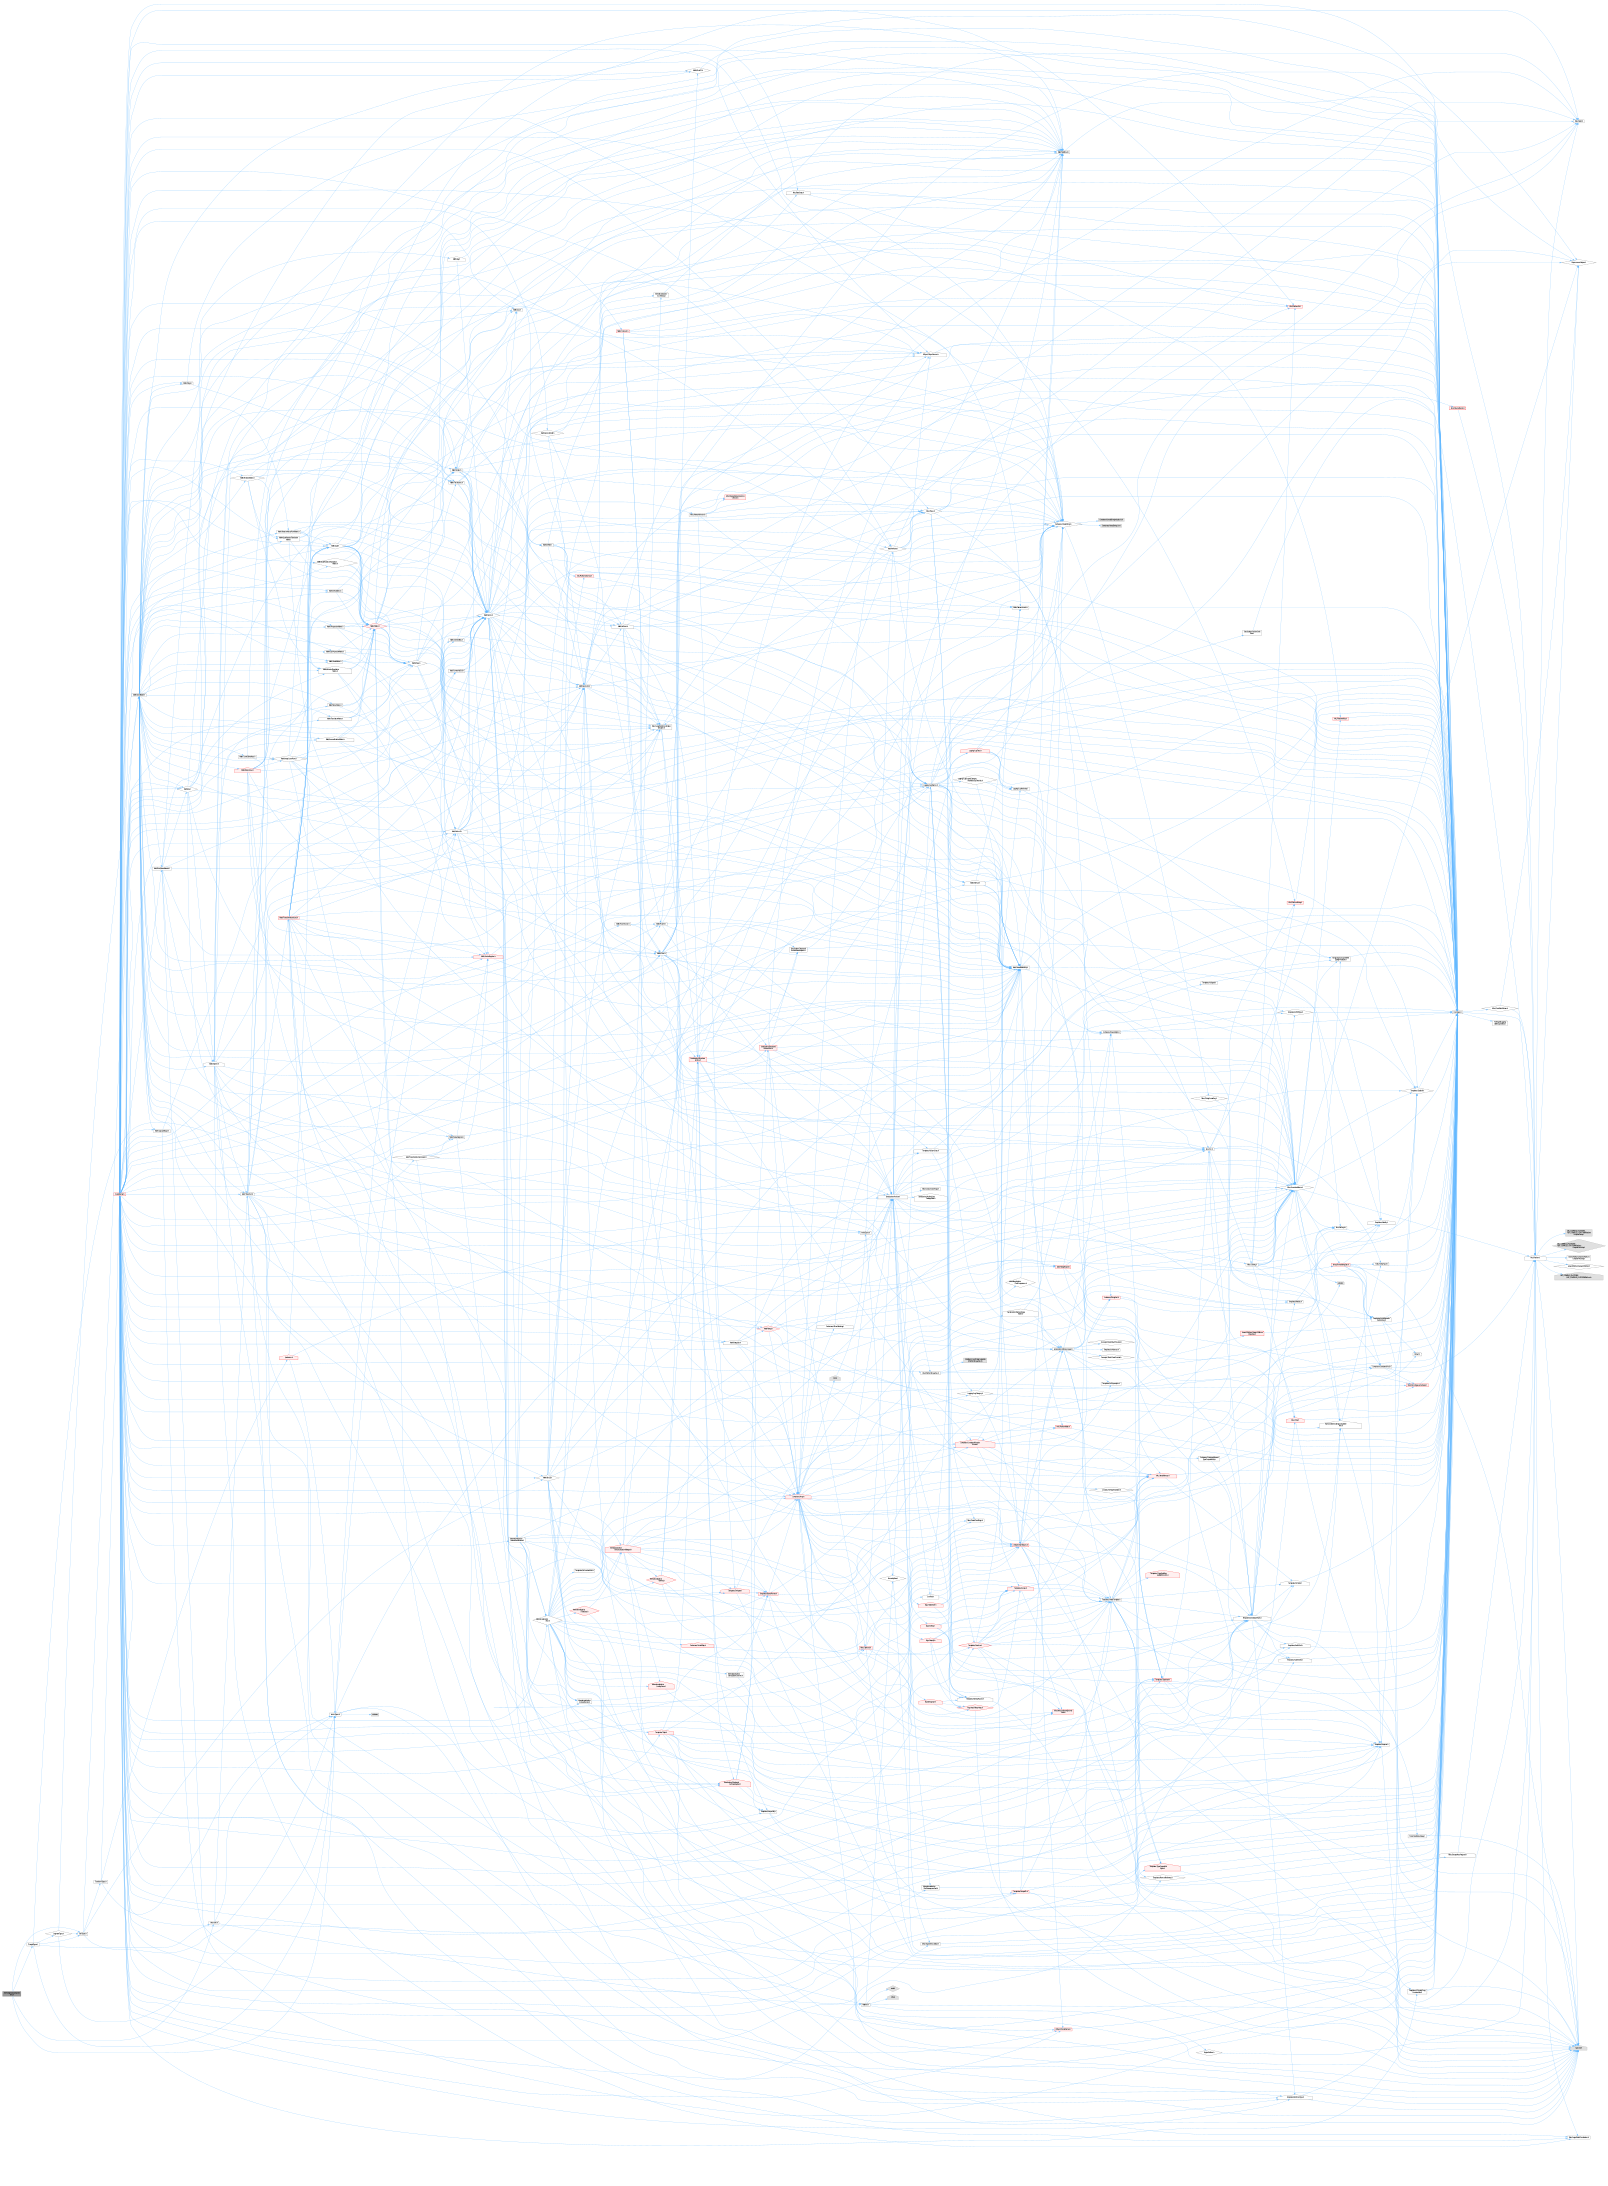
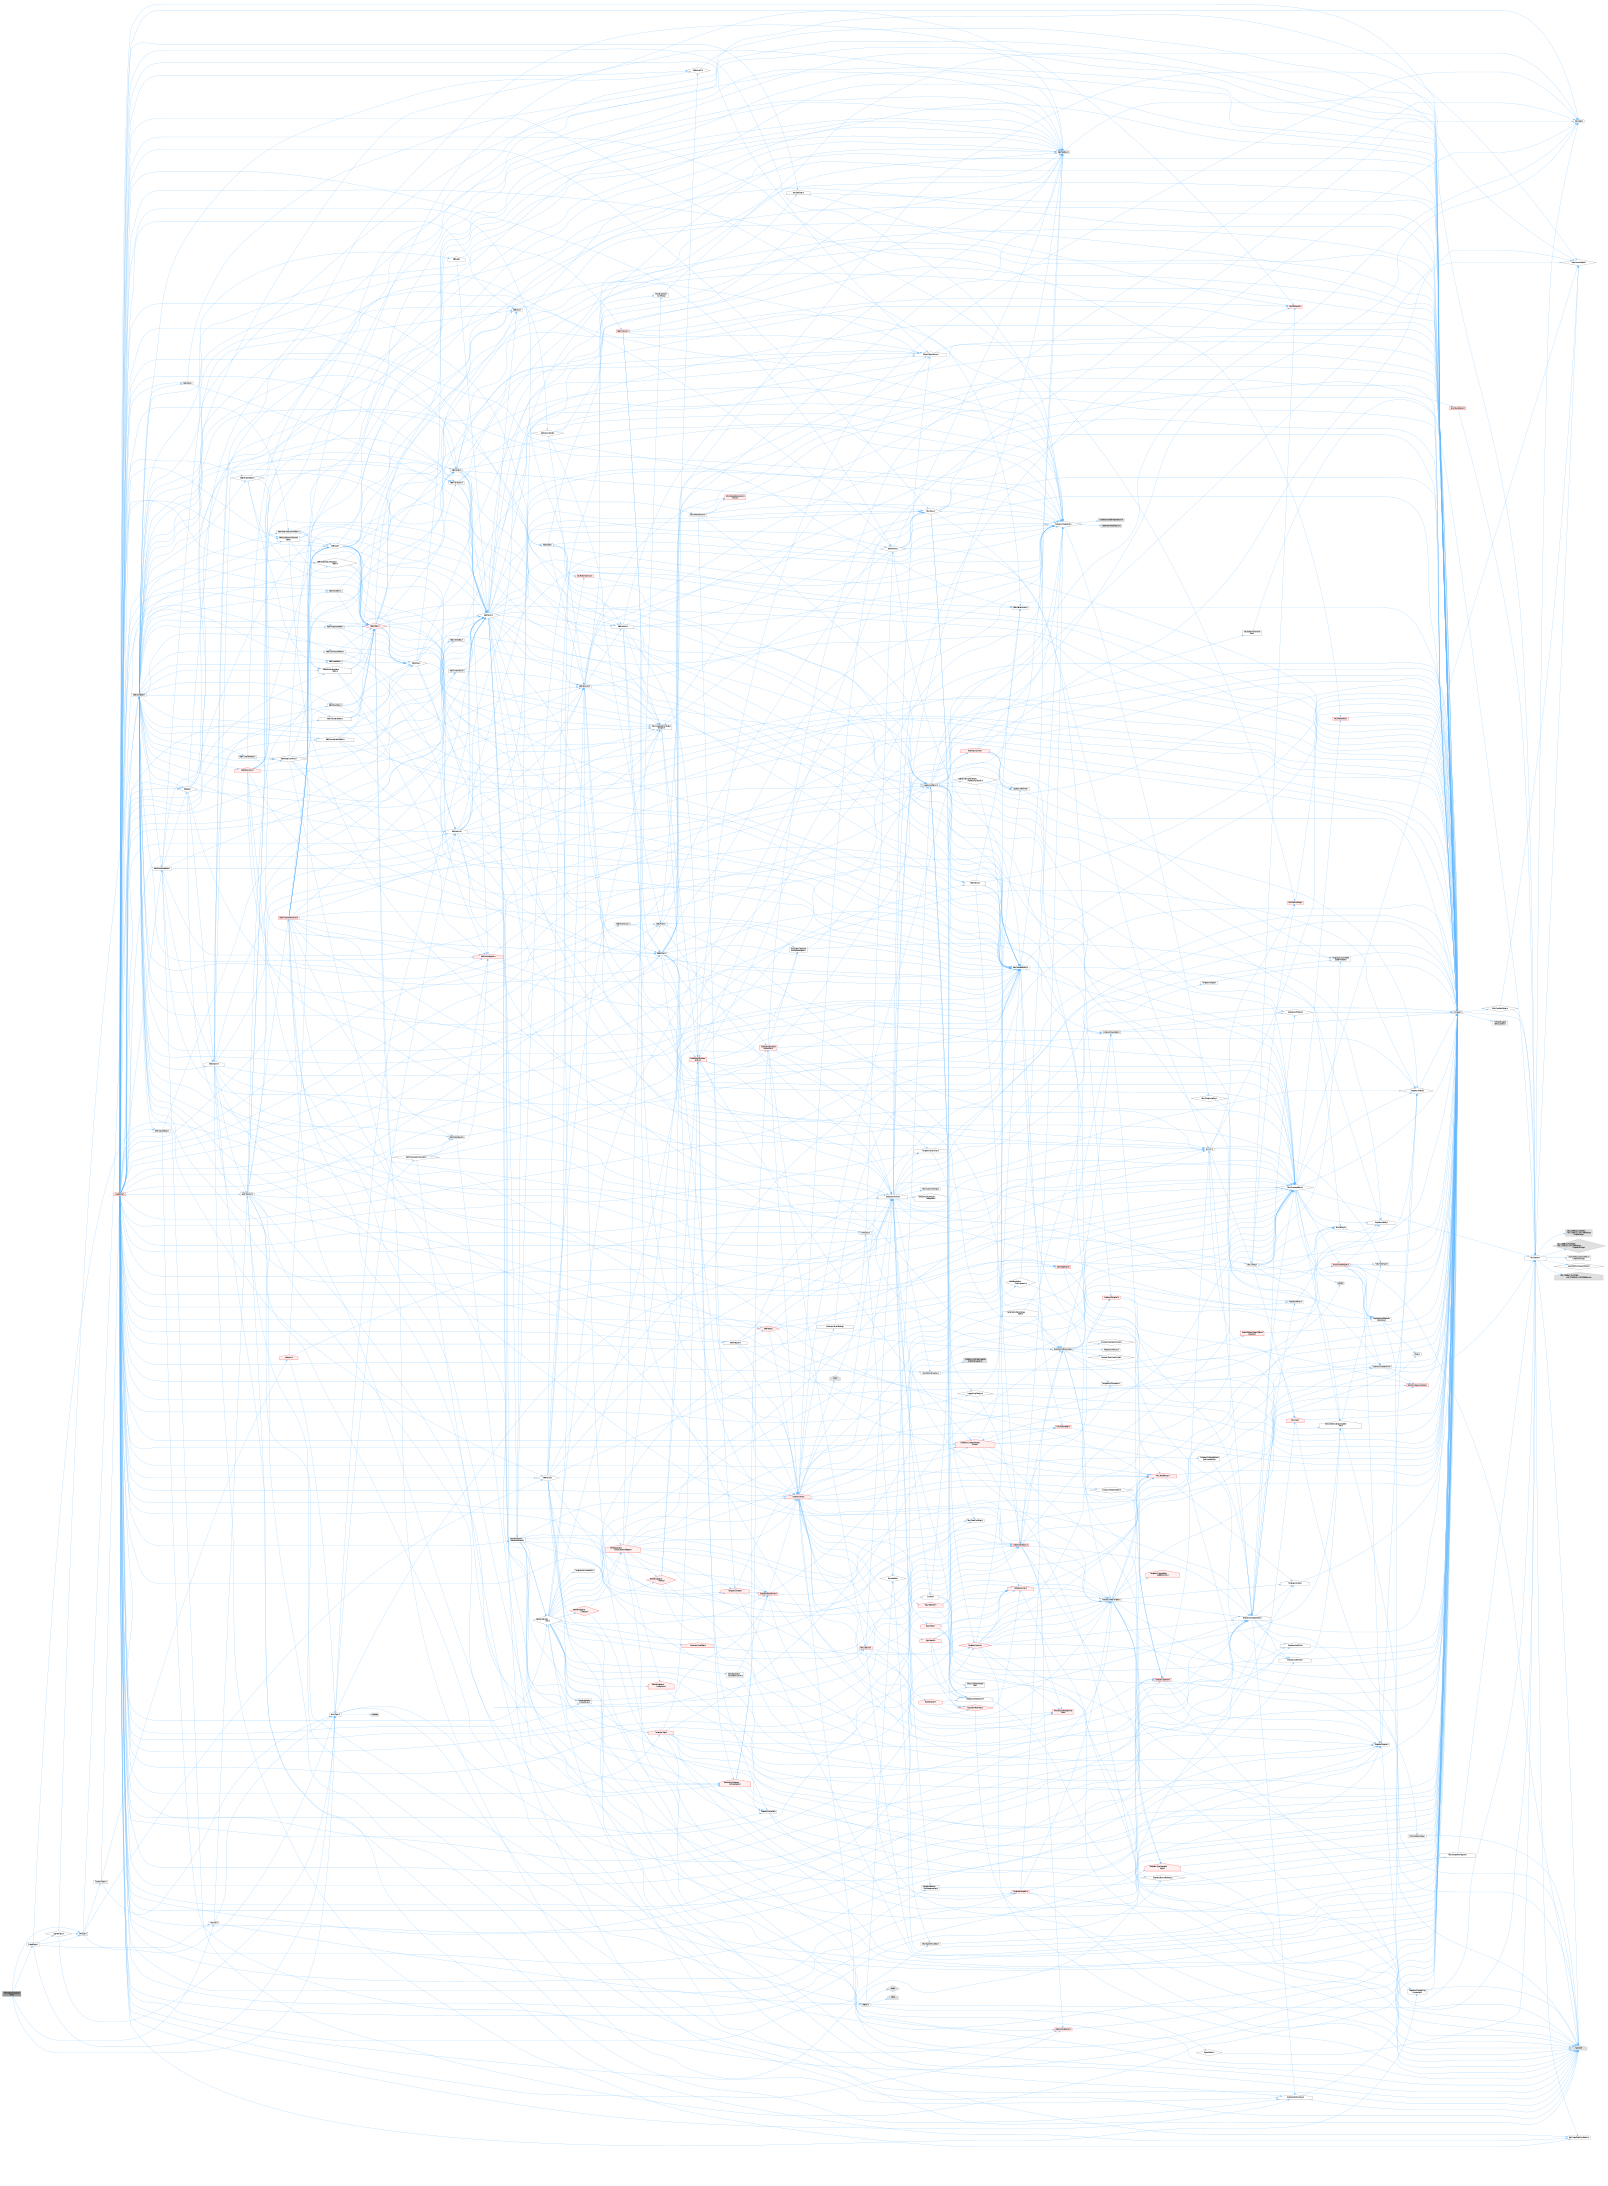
node "Logging/LogTrace.h": label "Logging/LogTrace.h" -> "ByteSwap/LogTrace.h"
edge "Misc/AssertionMacros.h" -> "Templates/IsArrayOrRefOf TypeByPredicate.h": now "Misc/AssertionMacros.h" -> "Templates/Identity.h"
node "UObject/UObjectHierarchy Fwd.h": added
